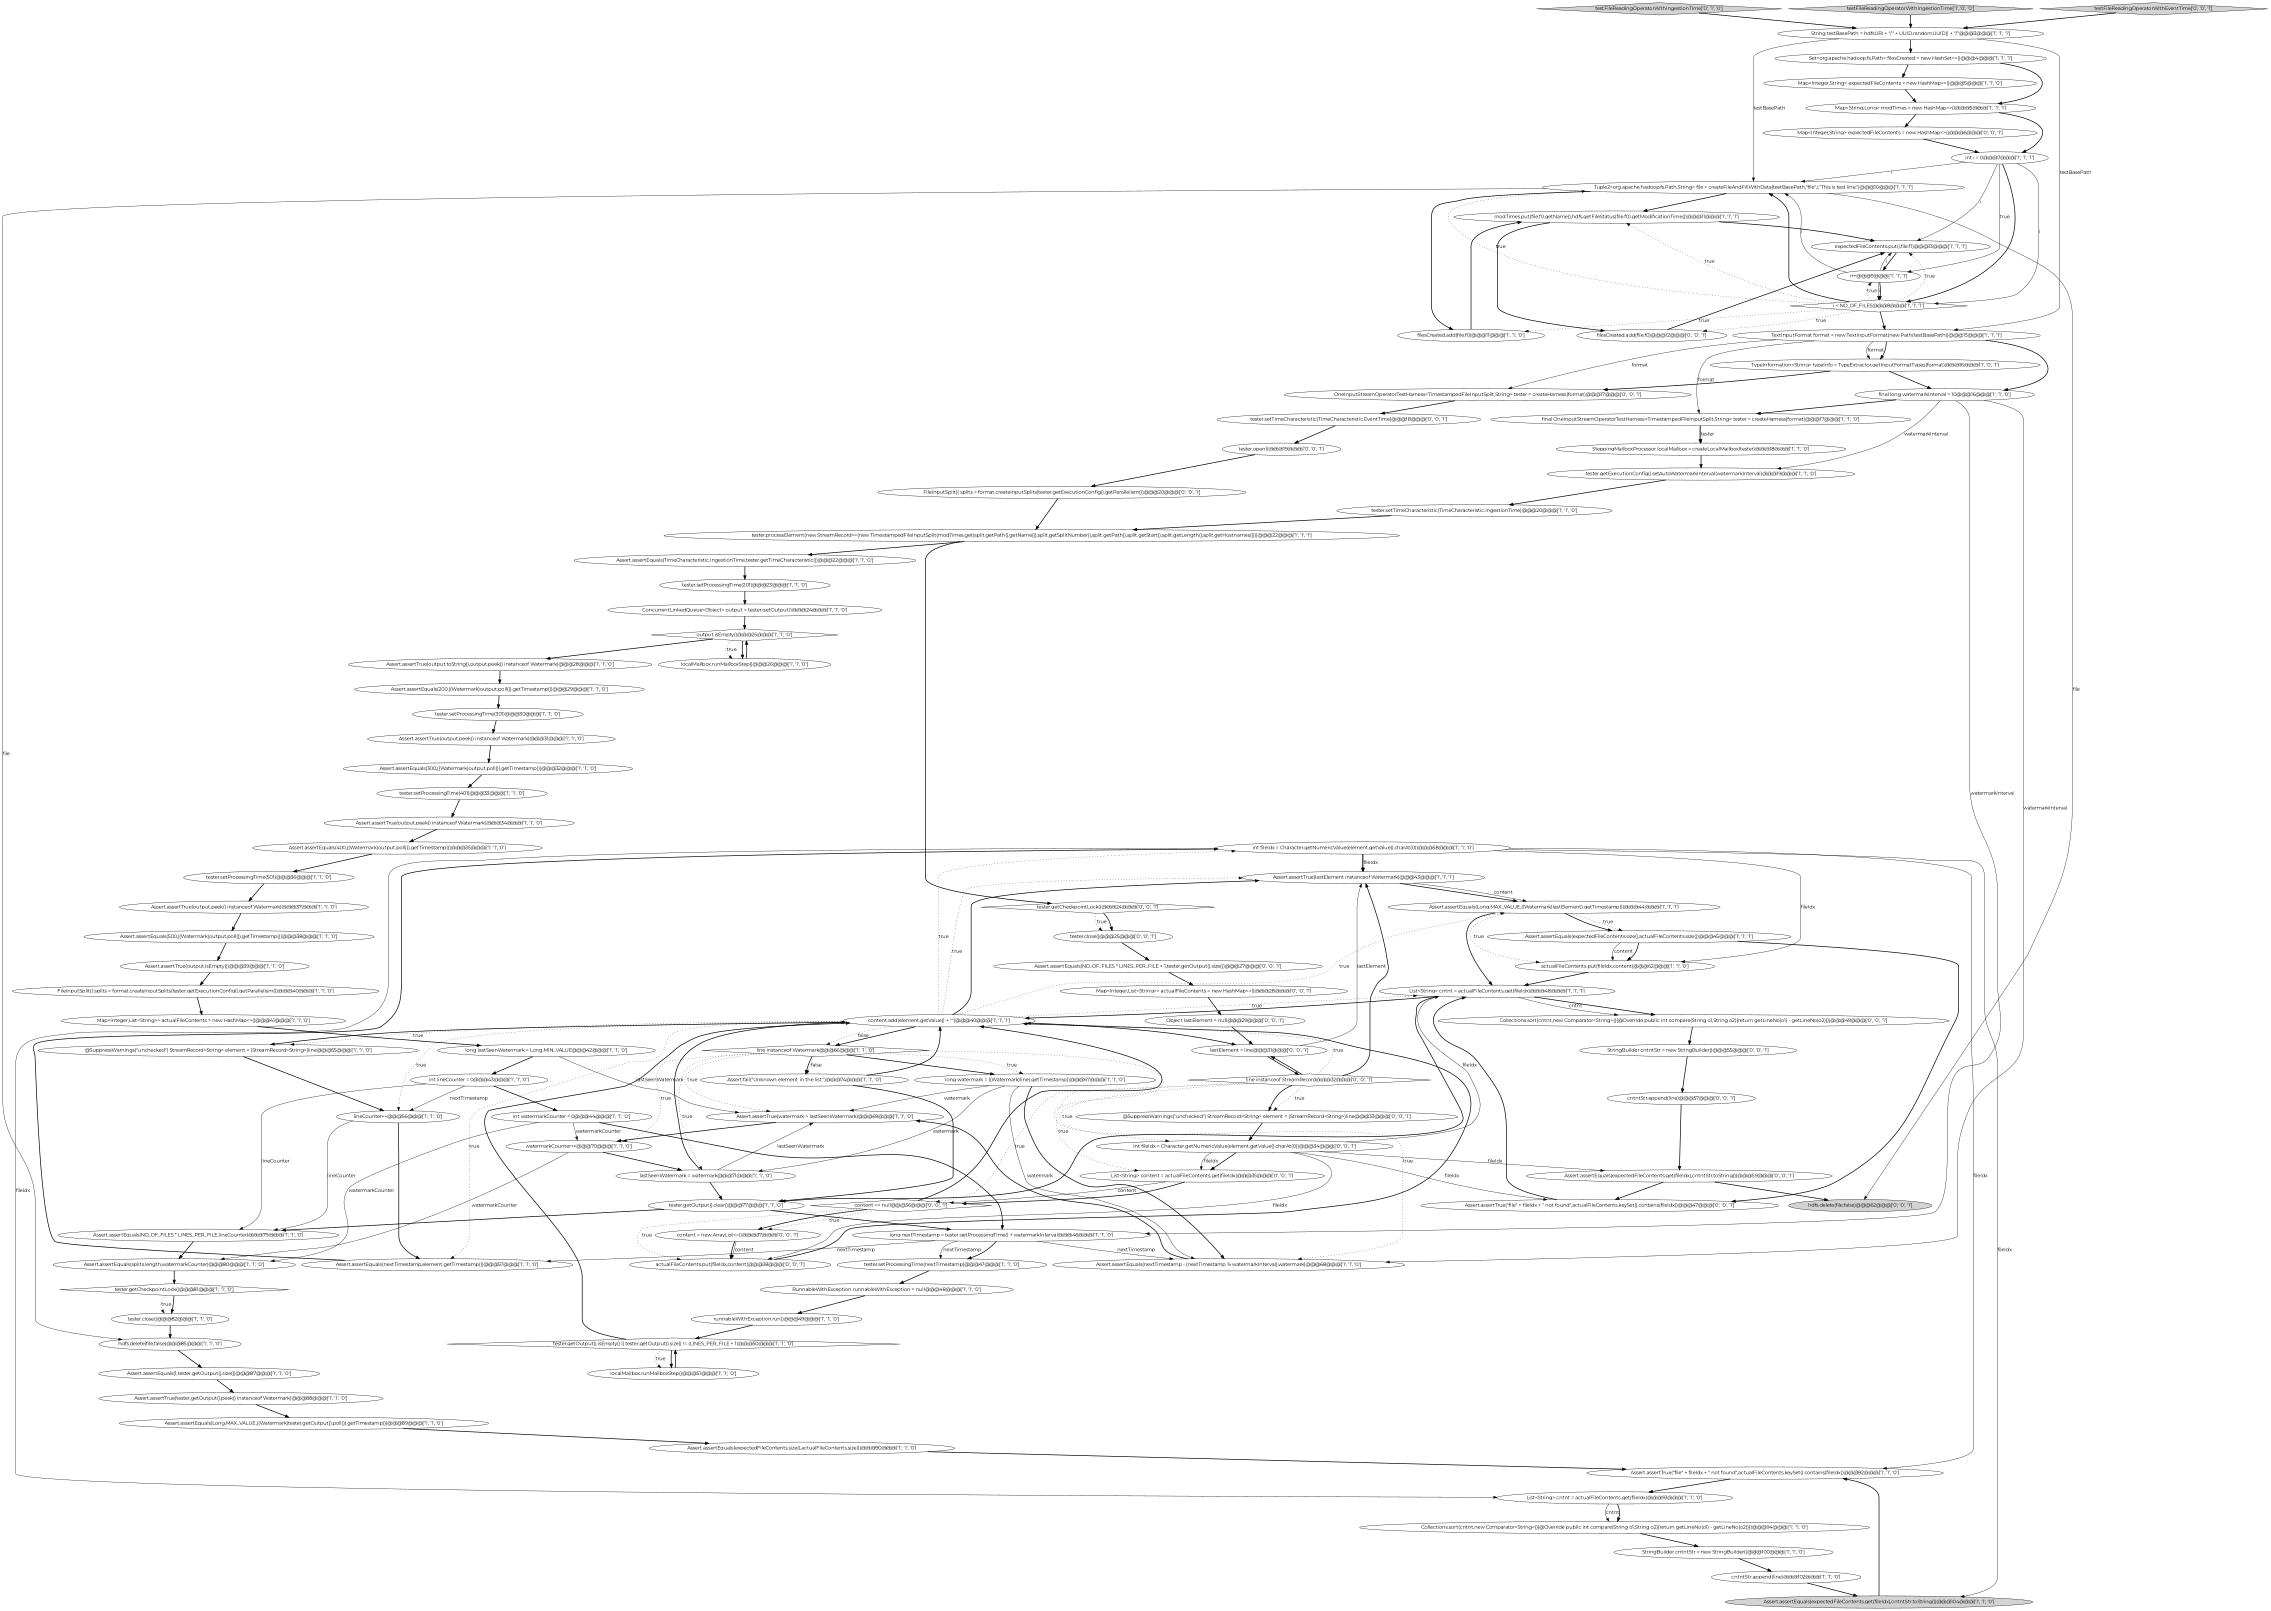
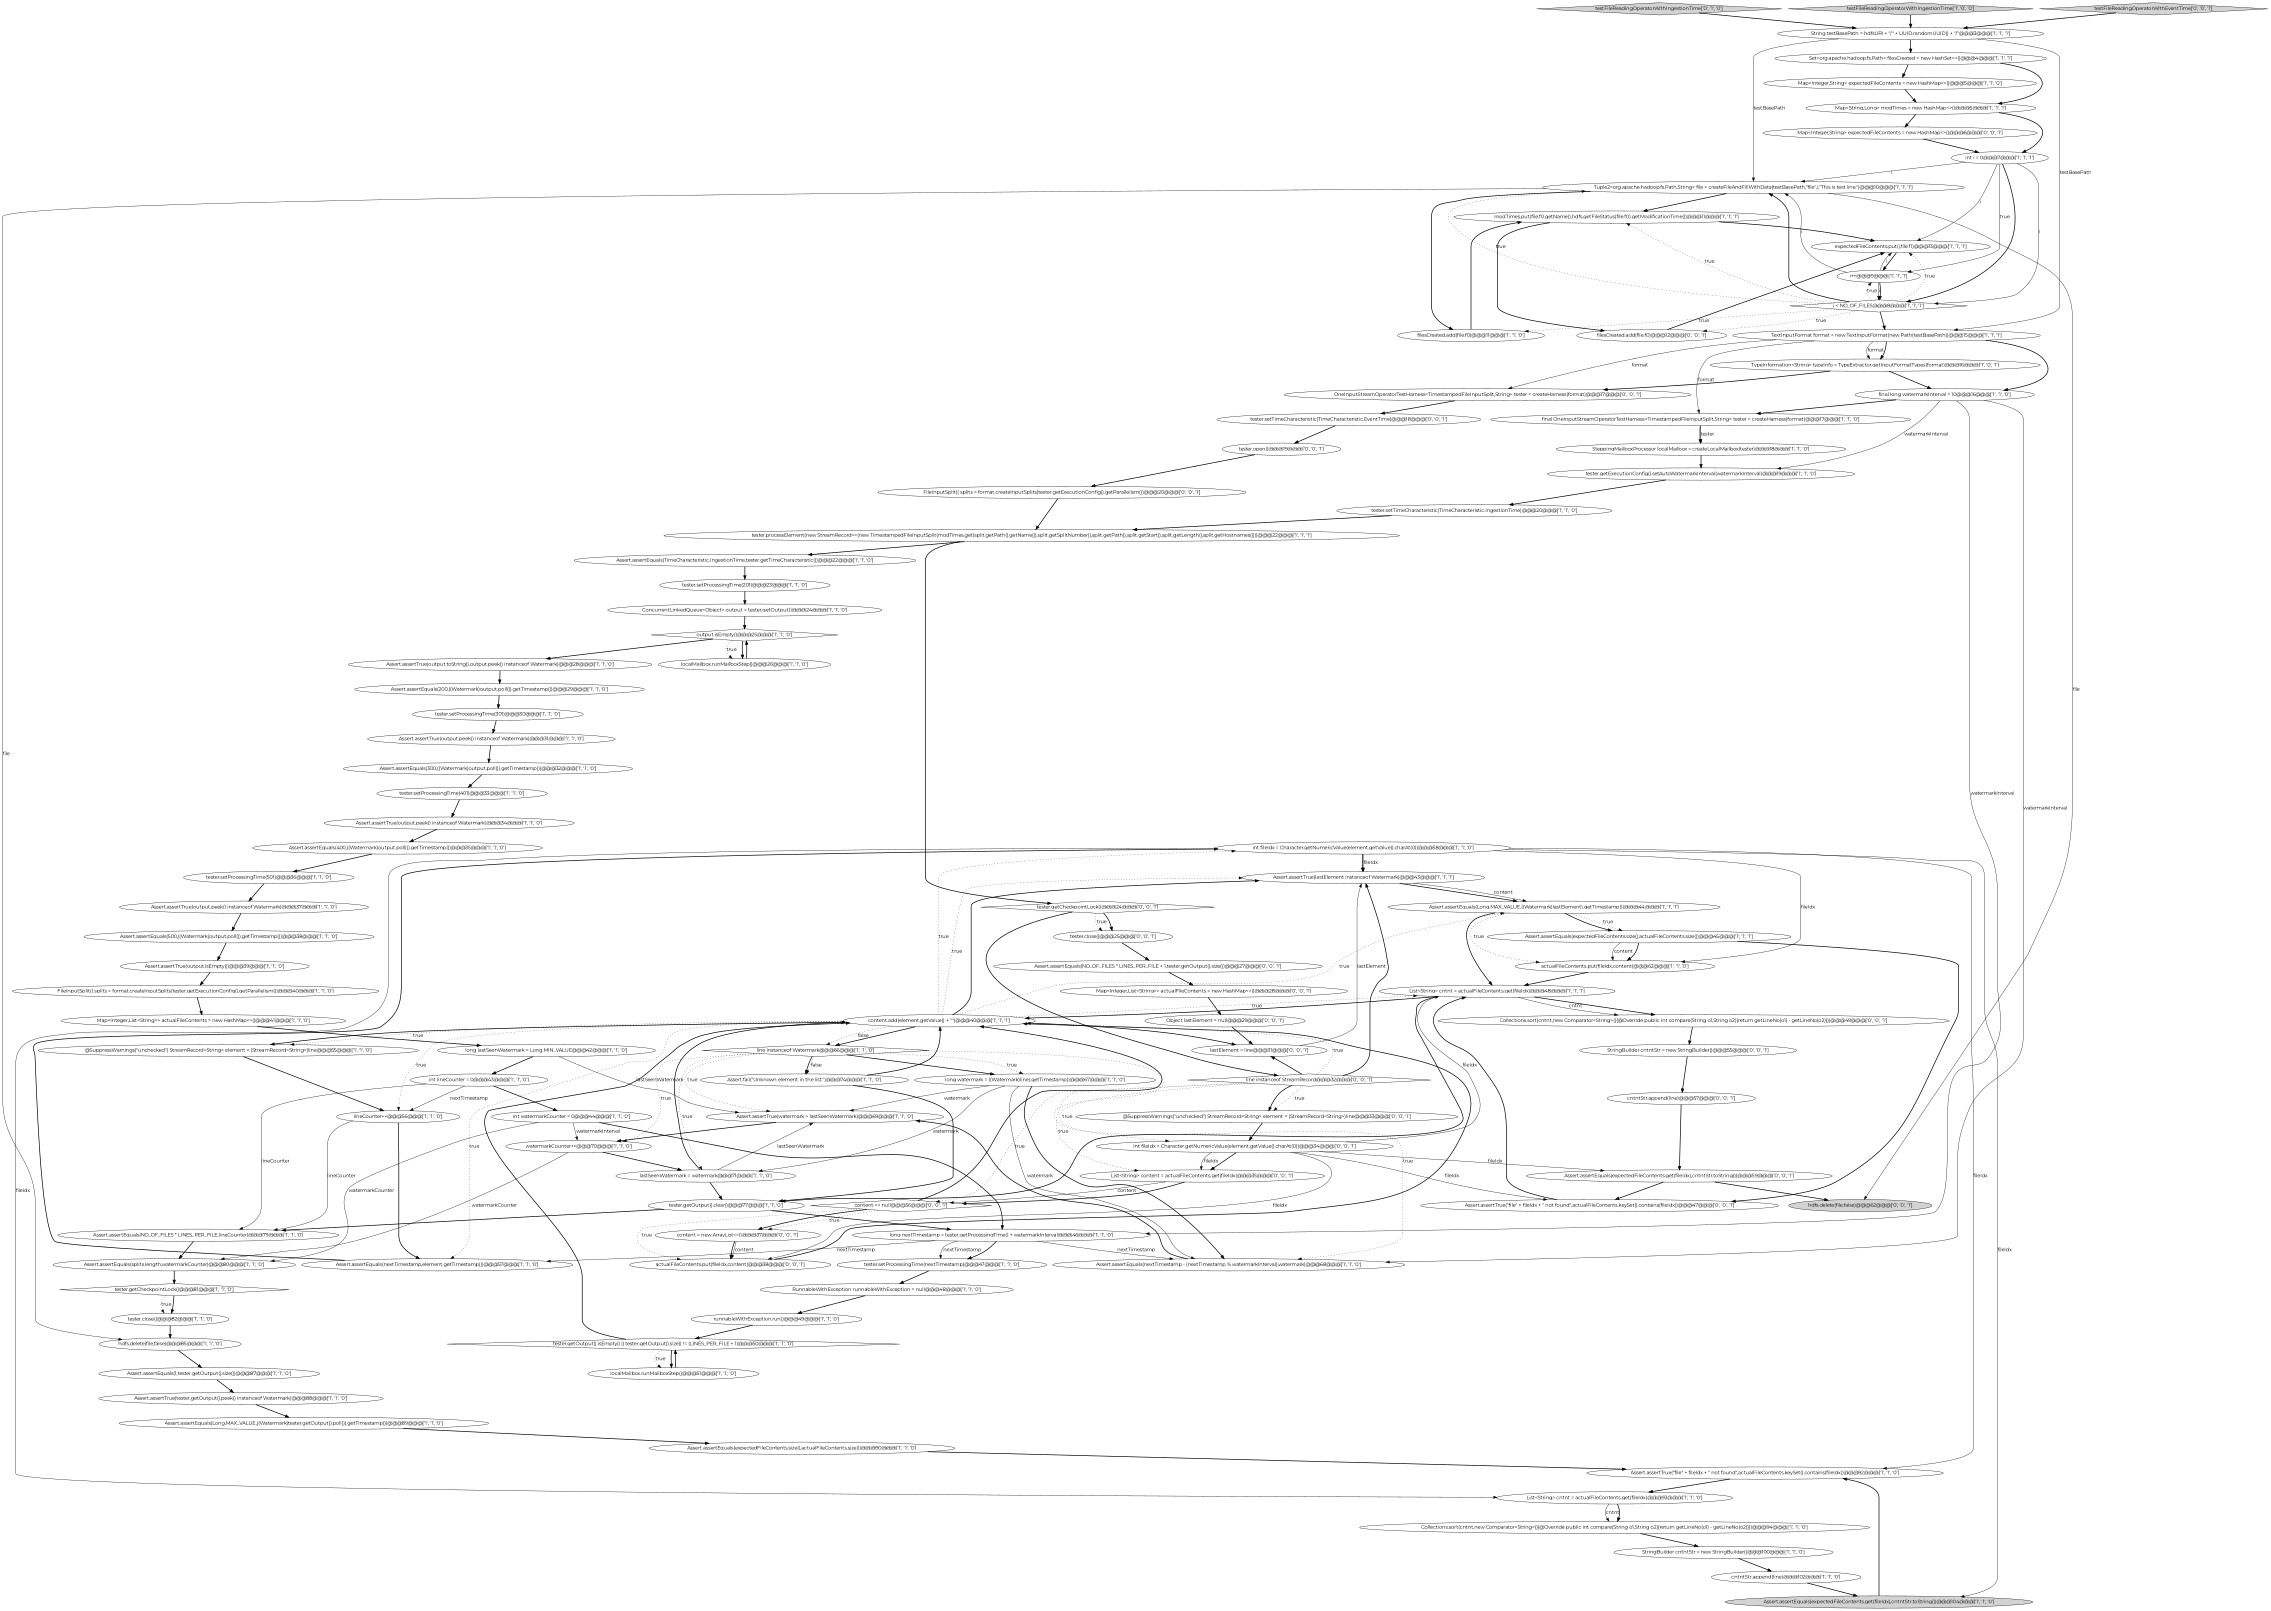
edge "lastElement = line@@@31@@@['0', '0', '1']" -> "line instanceof StreamRecord@@@32@@@['0', '0', '1']": now "tester.getCheckpointLock()@@@24@@@['0', '0', '1']" -> "line instanceof StreamRecord@@@32@@@['0', '0', '1']"
edge "int watermarkCounter = 0@@@44@@@['1', '1', '0']" -> "watermarkCounter++@@@70@@@['1', '1', '0']": label "watermarkCounter" -> "watermarkInterval"
